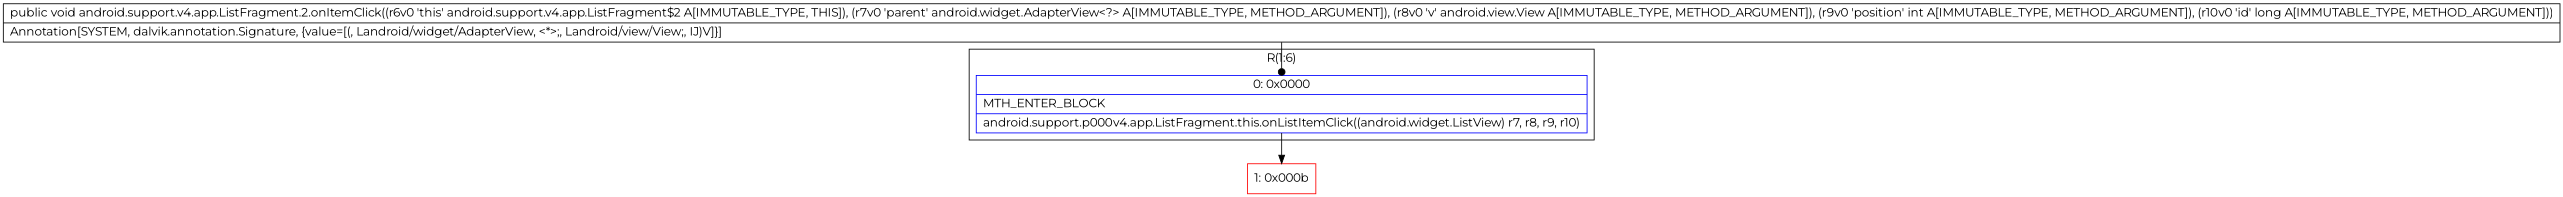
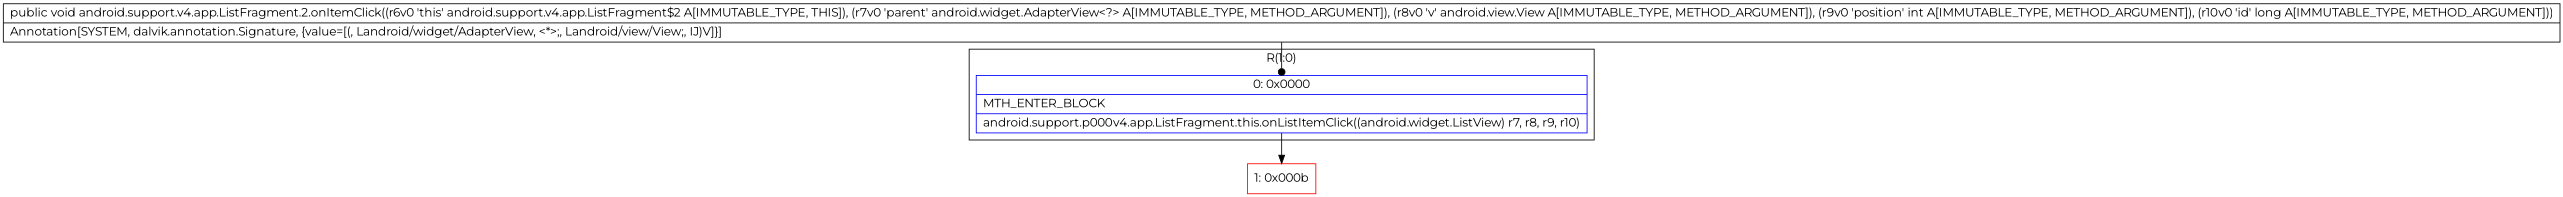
cluster "R(1:6)": label "R(1:6)" -> "R(1:0)"
